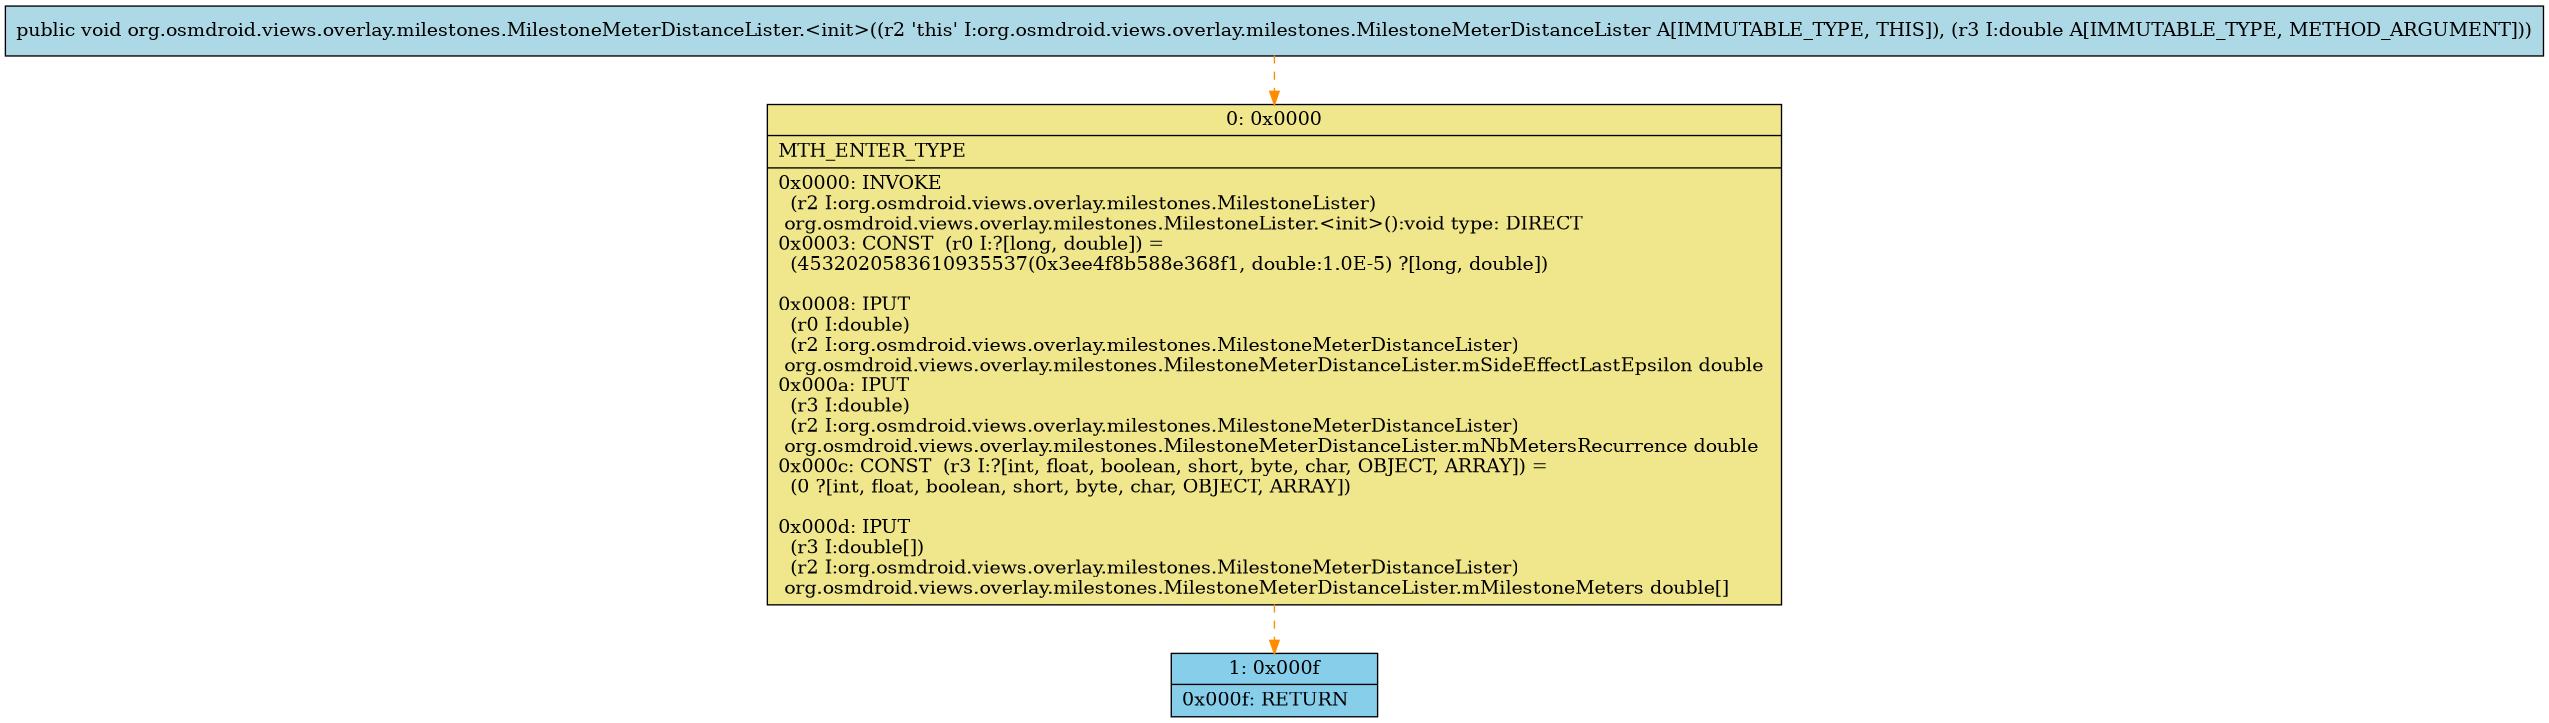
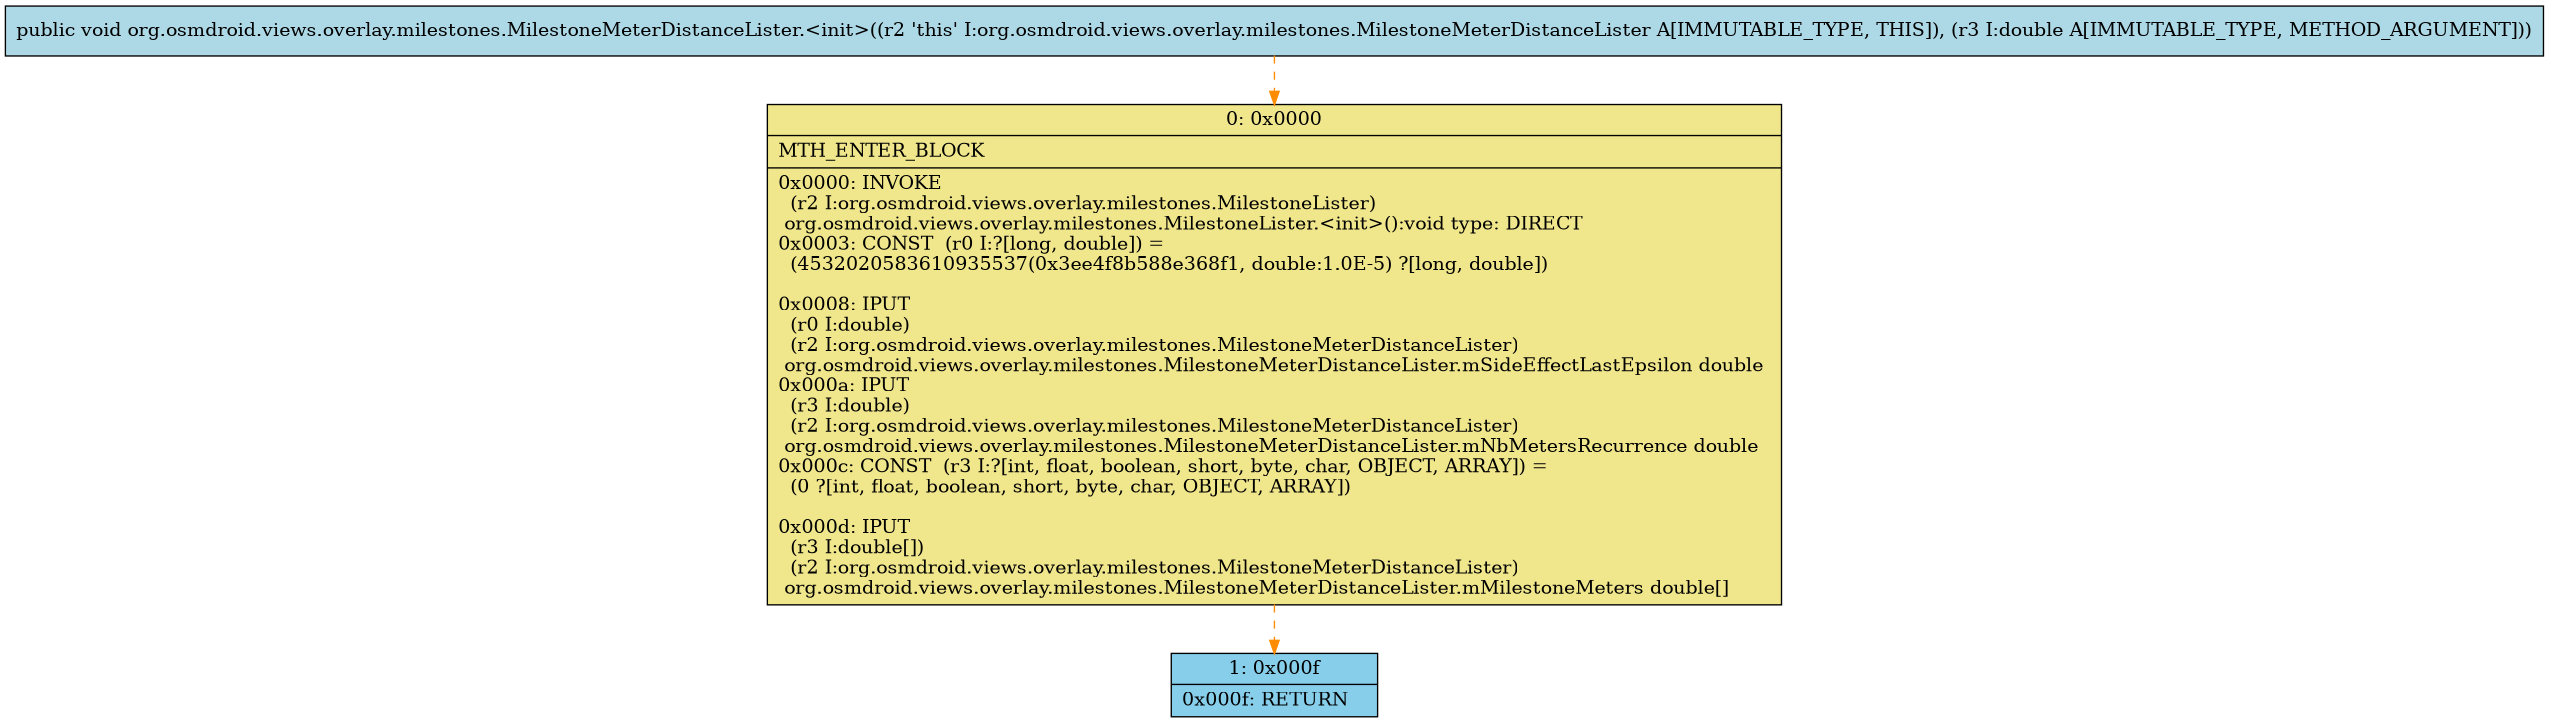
node "0: 0x0000": text "MTH_ENTER_TYPE" -> "MTH_ENTER_BLOCK"
